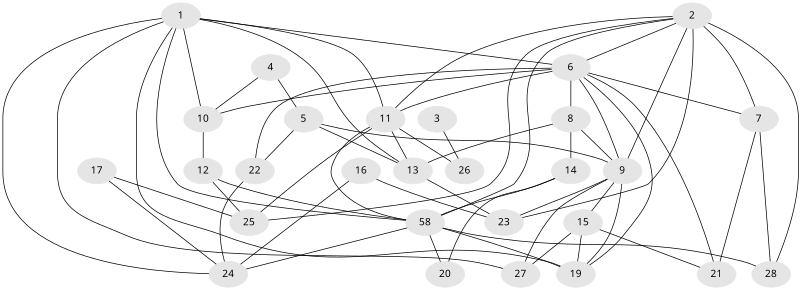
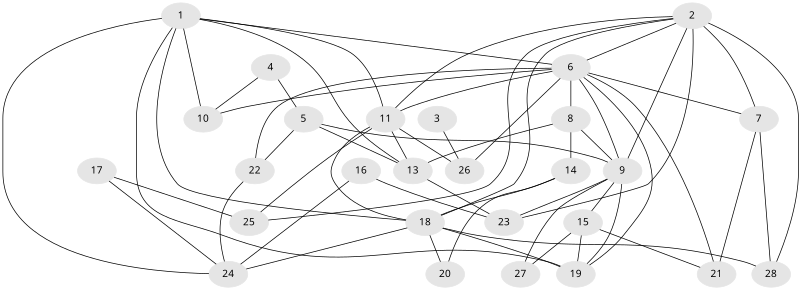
edge "6" -- "26": added
node "12": removed
node "58": label "58" -> "18"
edge "1" -- "27": removed
